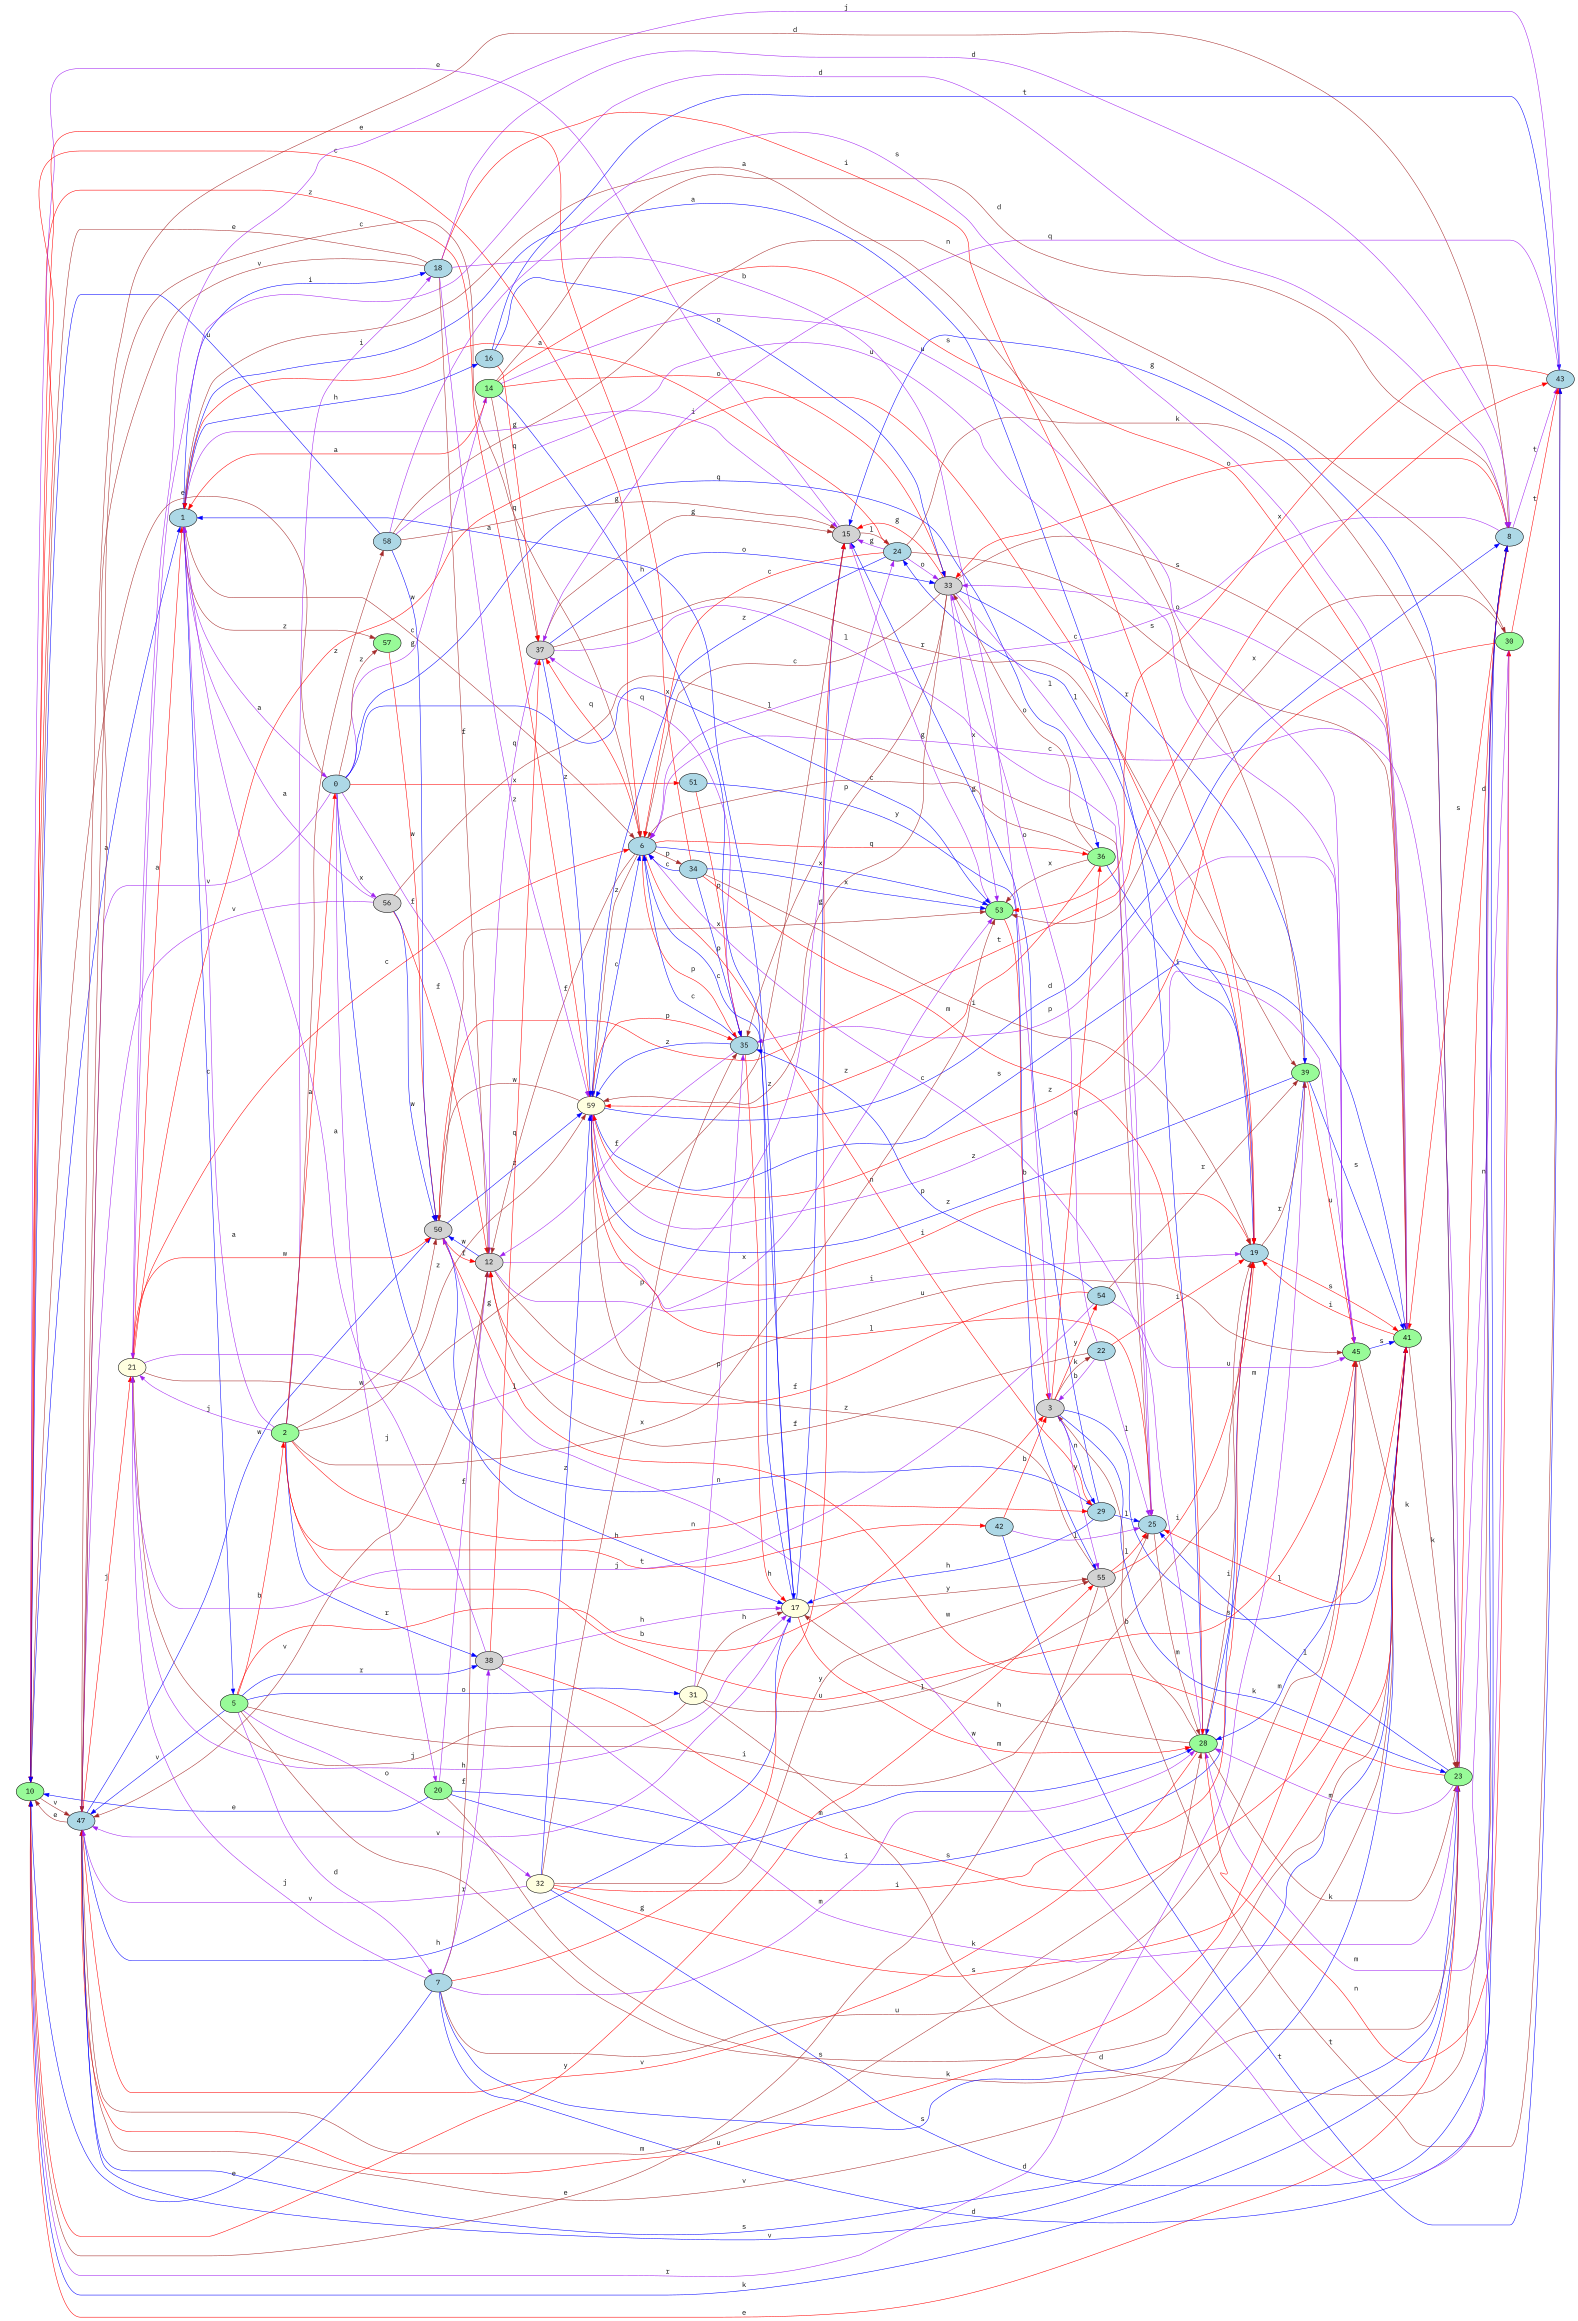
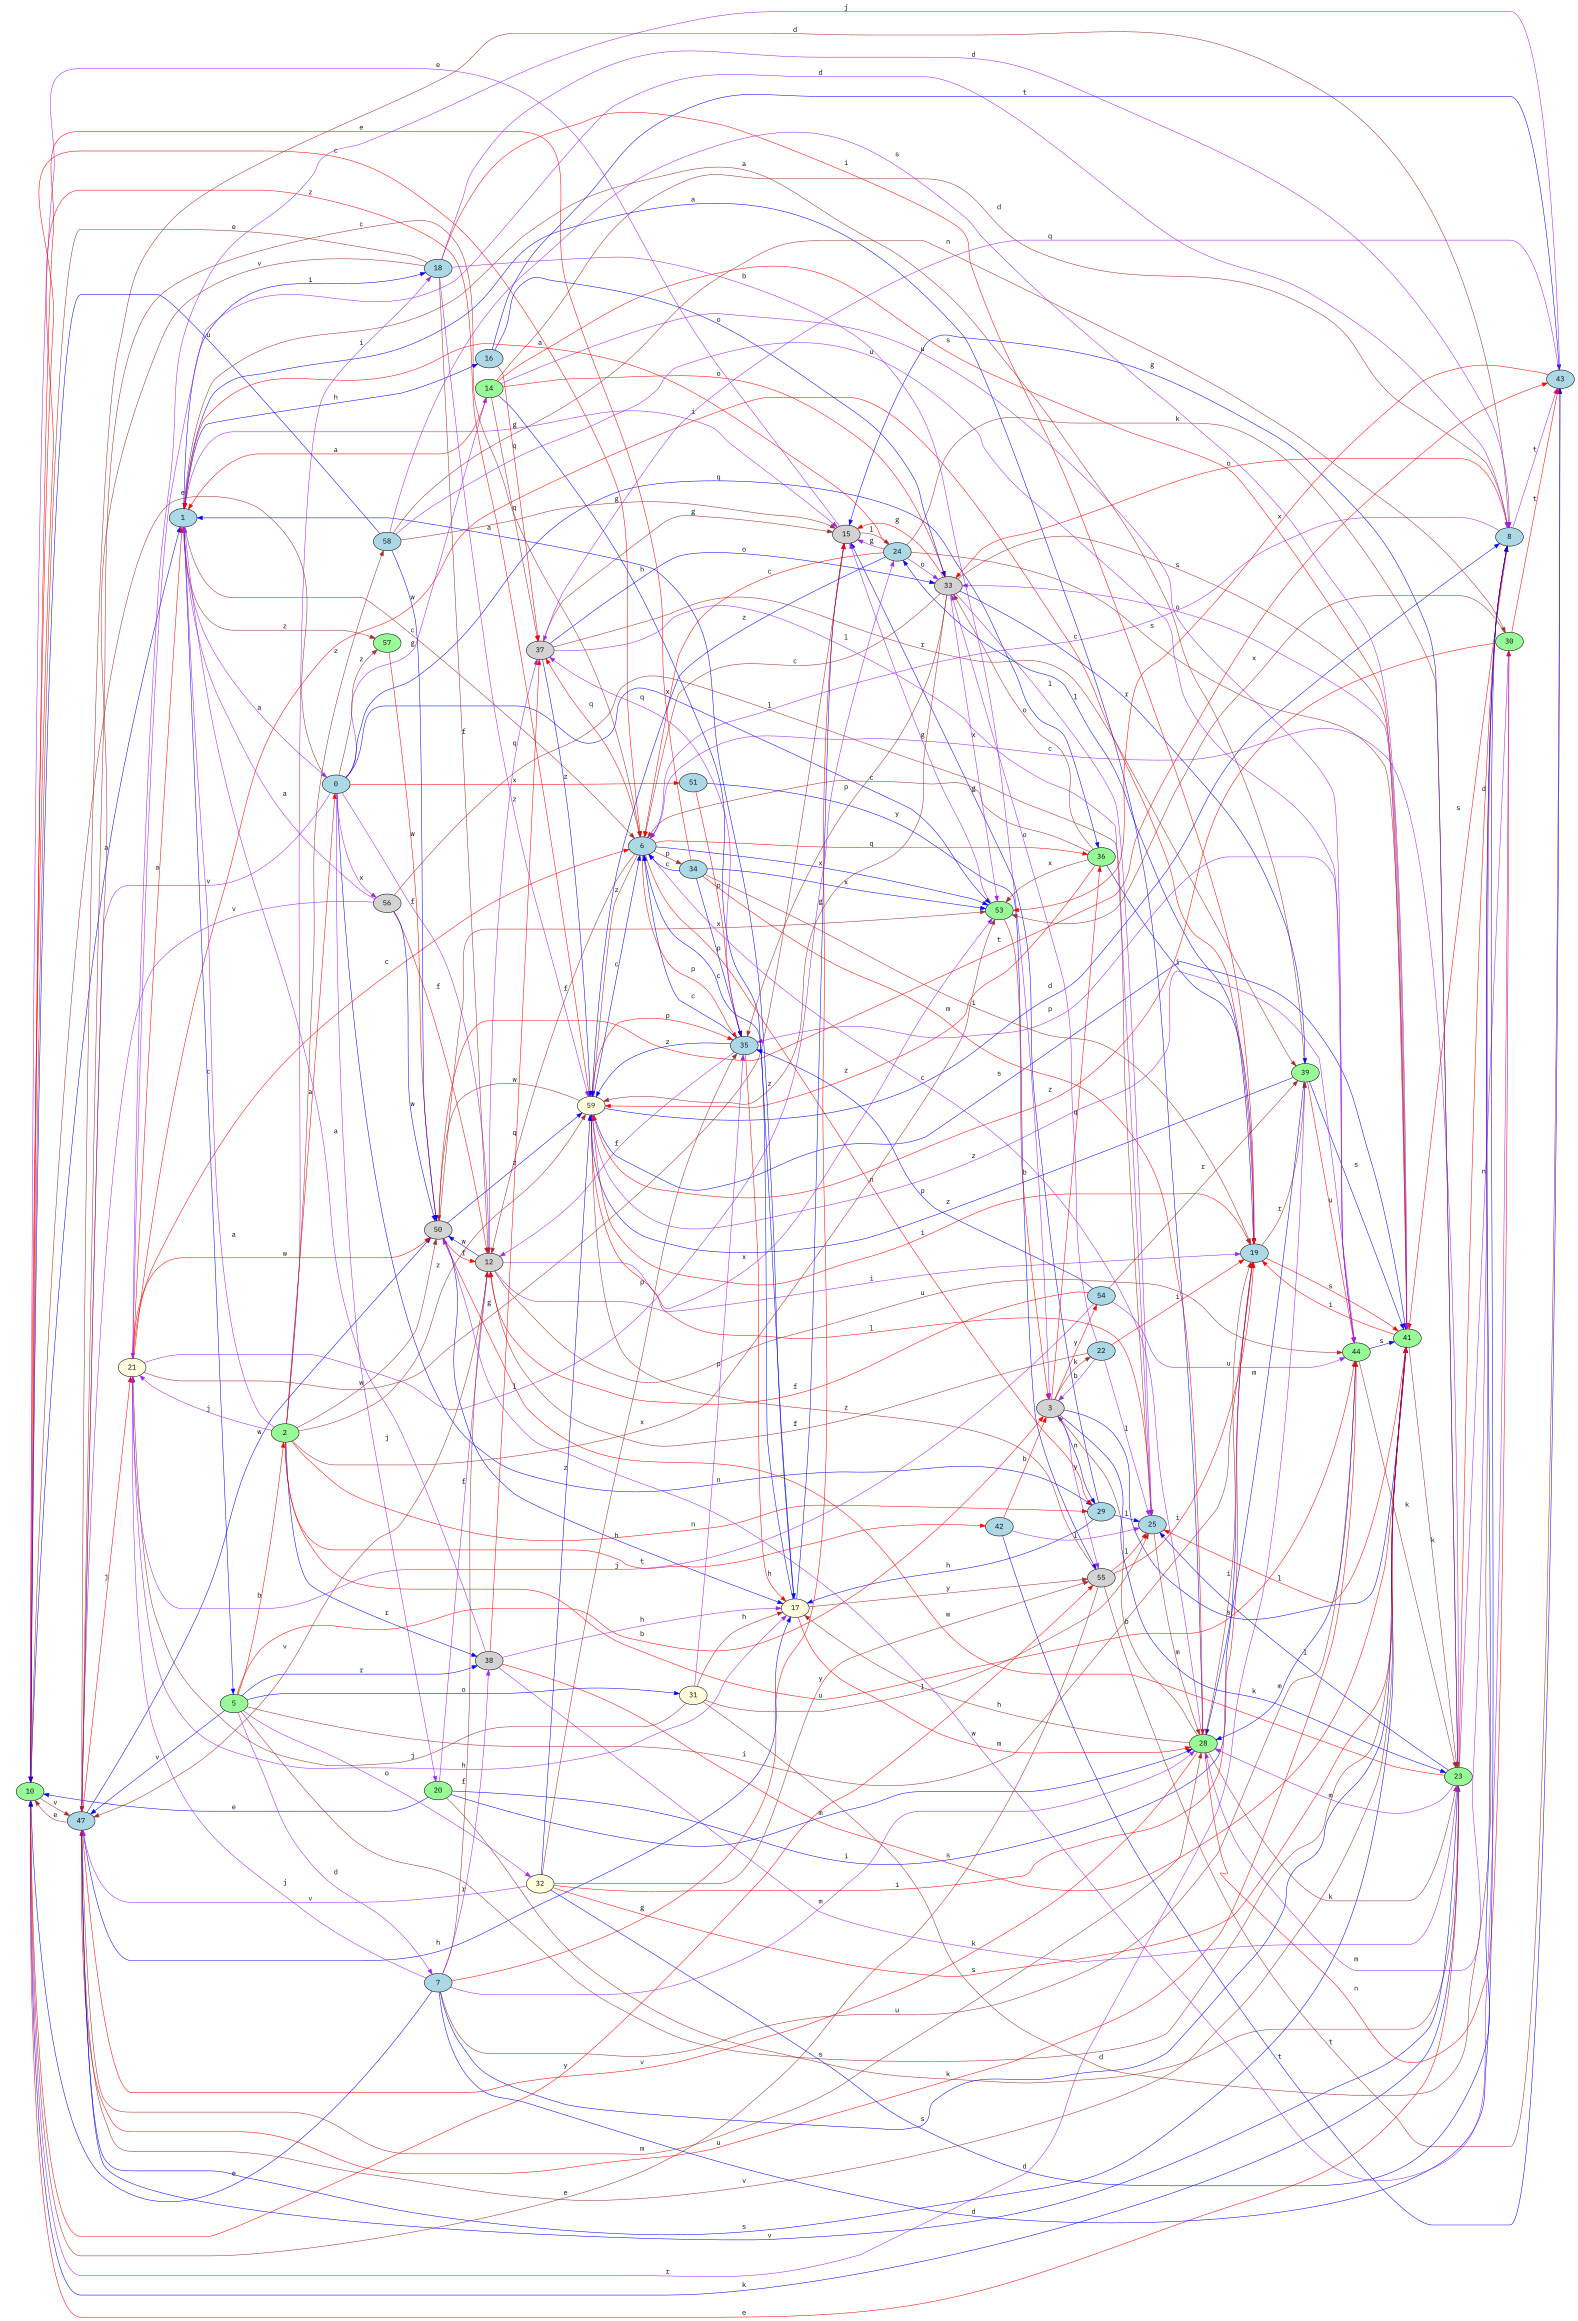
node "45": label "45" -> "44"
edge "17" -> "47": removed, label "v"
